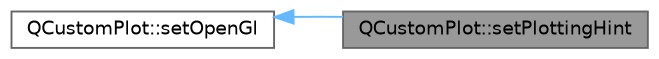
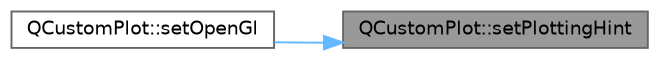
edge "QCustomPlot::setPlottingHint" -> "QCustomPlot::setOpenGl": reversed
